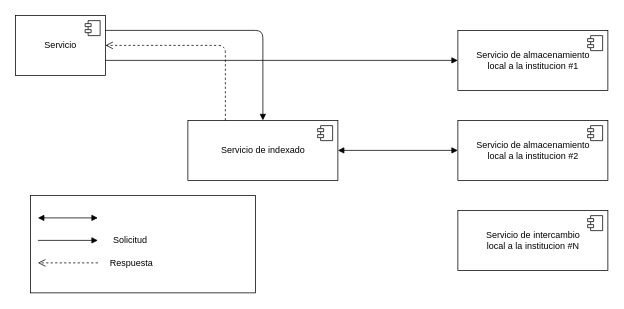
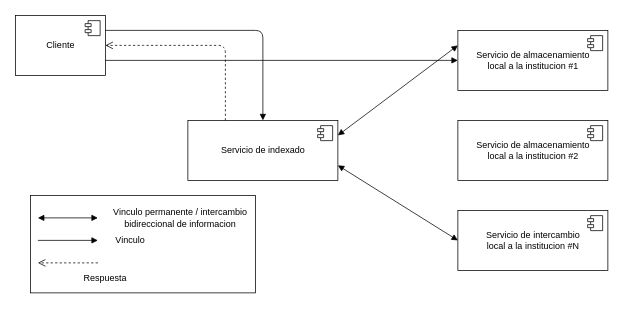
node "Servicio": label "Servicio" -> "Cliente"
edge "Servicio de almacenamiento local a la institucion #1" -- "Servicio de indexado": added
edge "Servicio de indexado" -- "Servicio de almacenamiento local a la institucion #2": removed
edge "Servicio de indexado" -- "Servicio de intercambio local a la institucion #N": added
node "Vinculo permanente / intercambio bidireccional de informacion": added
node "Solicitud": label "Solicitud" -> "Vinculo"
node "Respuesta": moved (132, 263) -> (105, 278)
